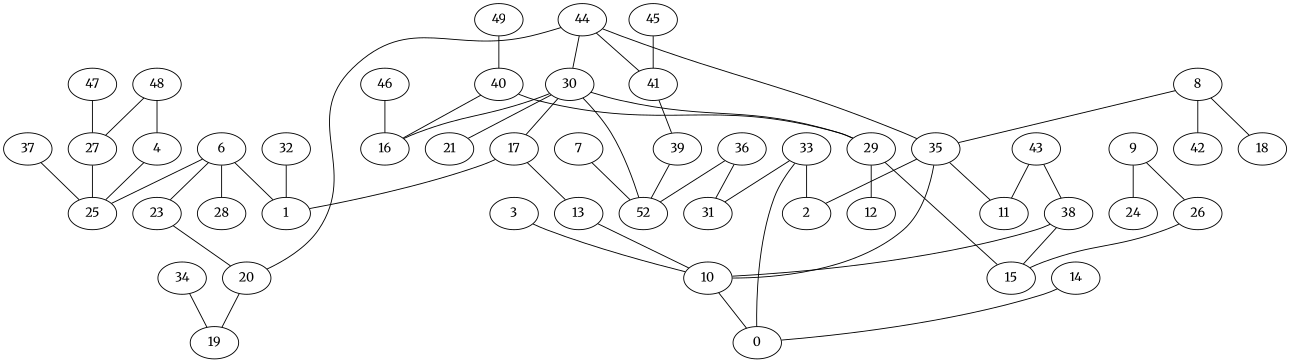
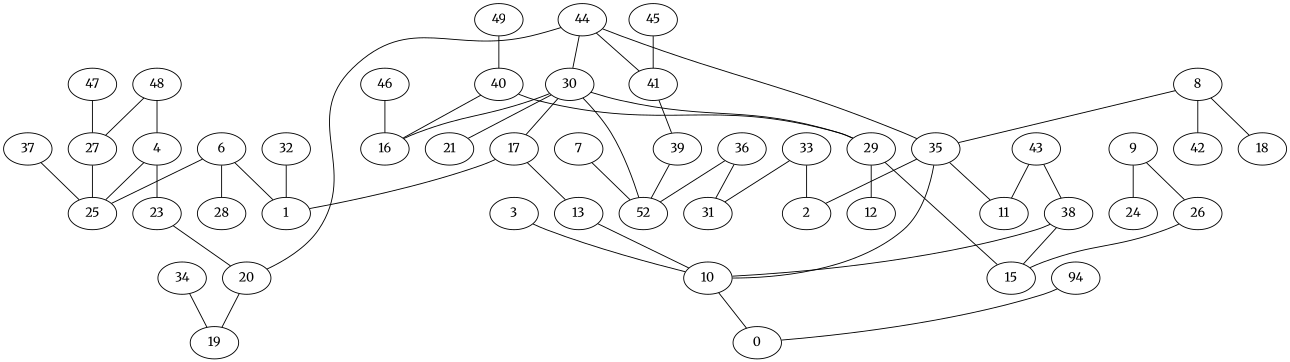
edge "6" -- "23": now "4" -- "23"
edge "33" -- "0": removed
node "14": label "14" -> "94"
